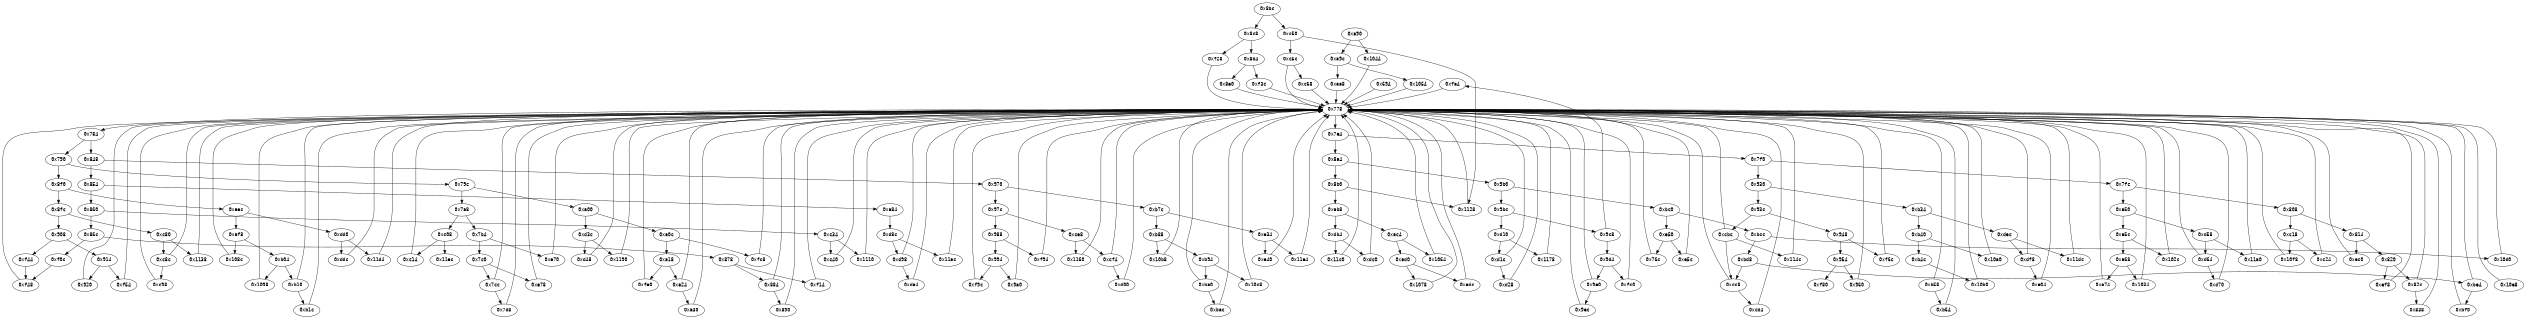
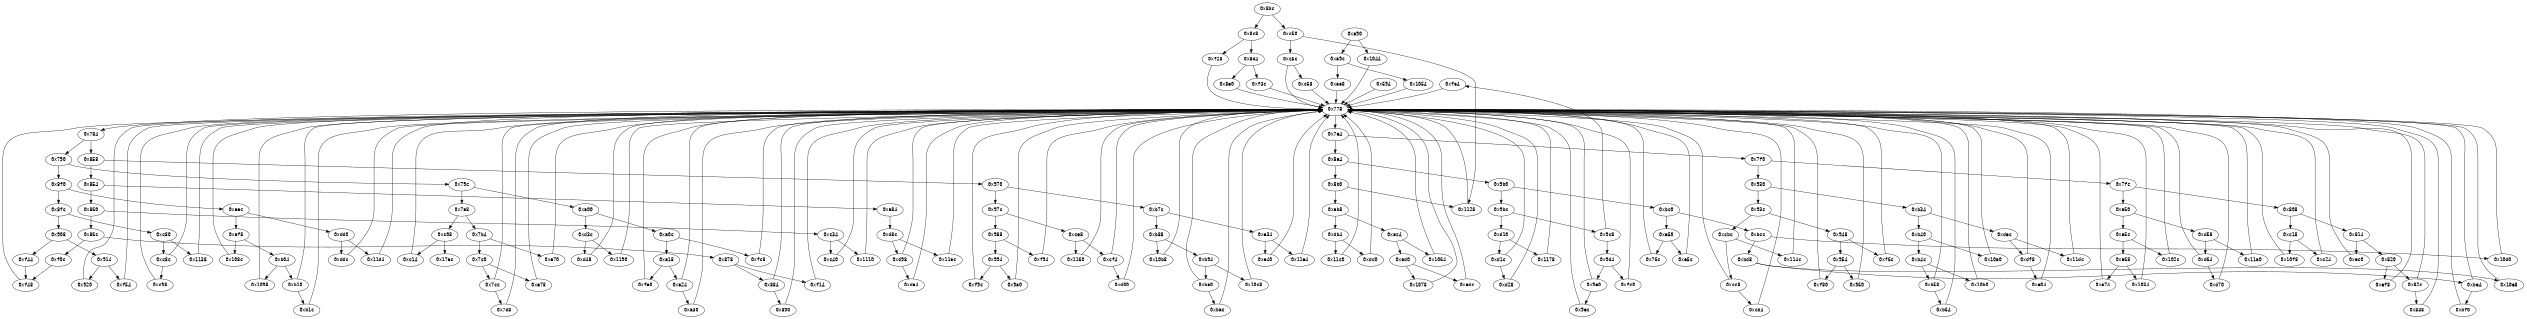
edge "0xcbc" -> "0x778": now "0xf80" -> "0x778"
node "0x848": label "0x848" -> "0x858"
node "0x11ec": label "0x11ec" -> "0x17ec"
edge "0xb4c" -> "0xb58": added
edge "0xbd8" -> "0xcc8": now "0xbd8" -> "0x10e8"
